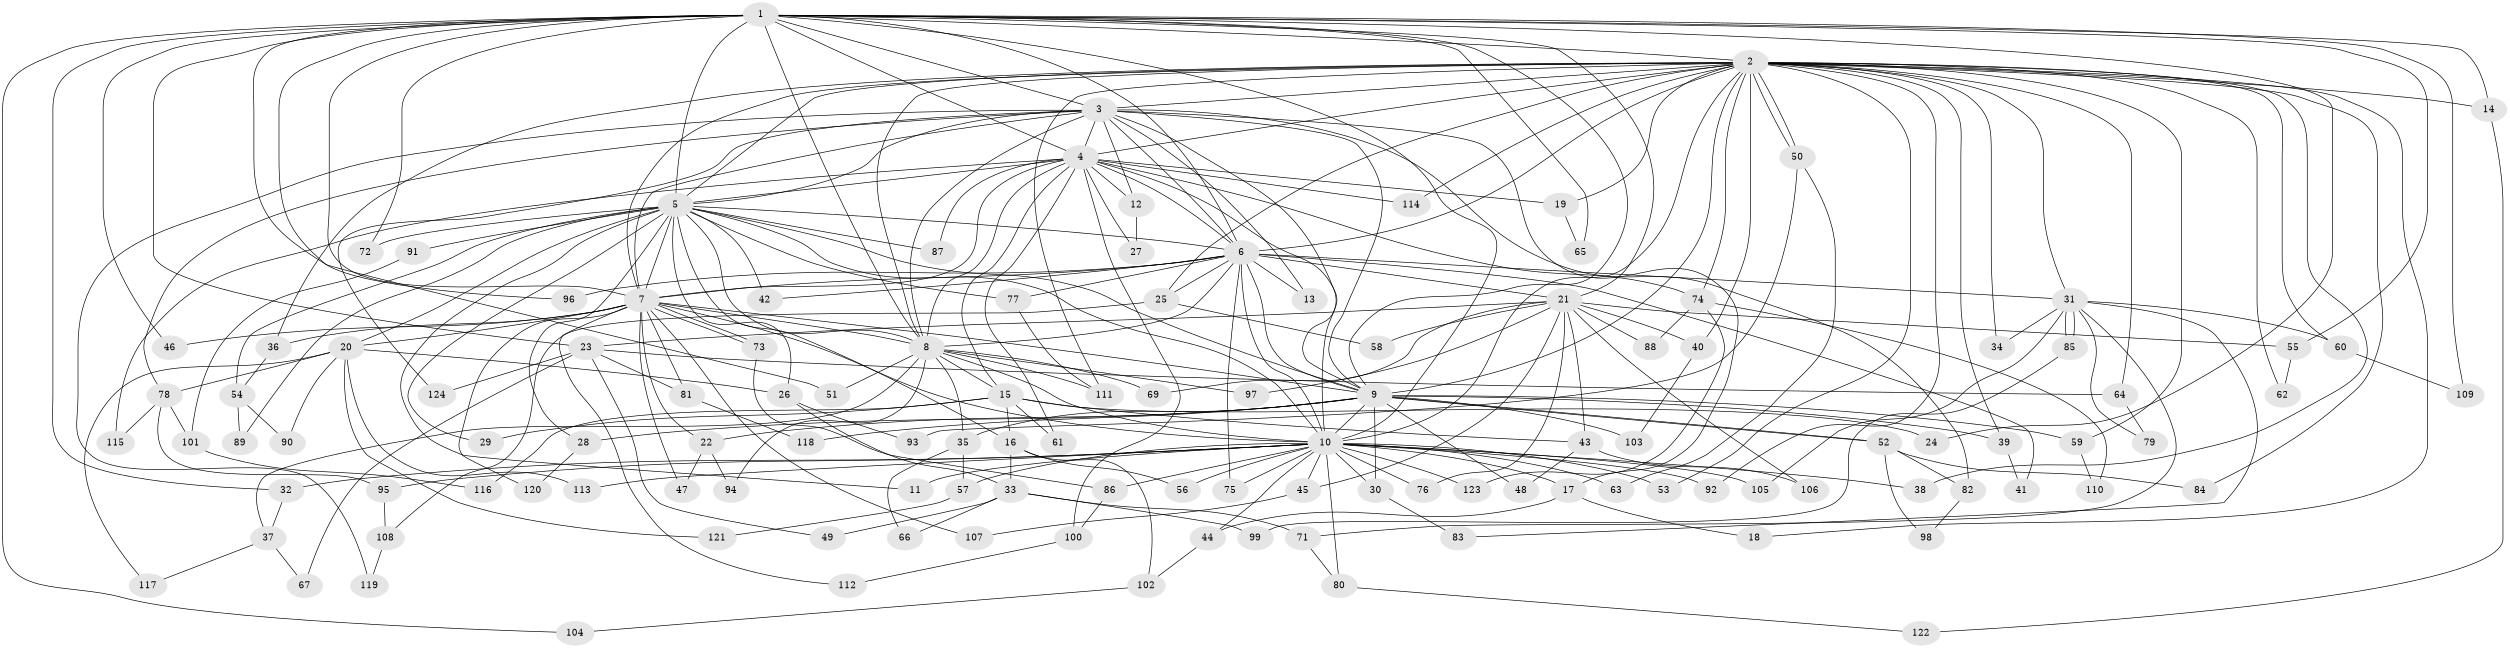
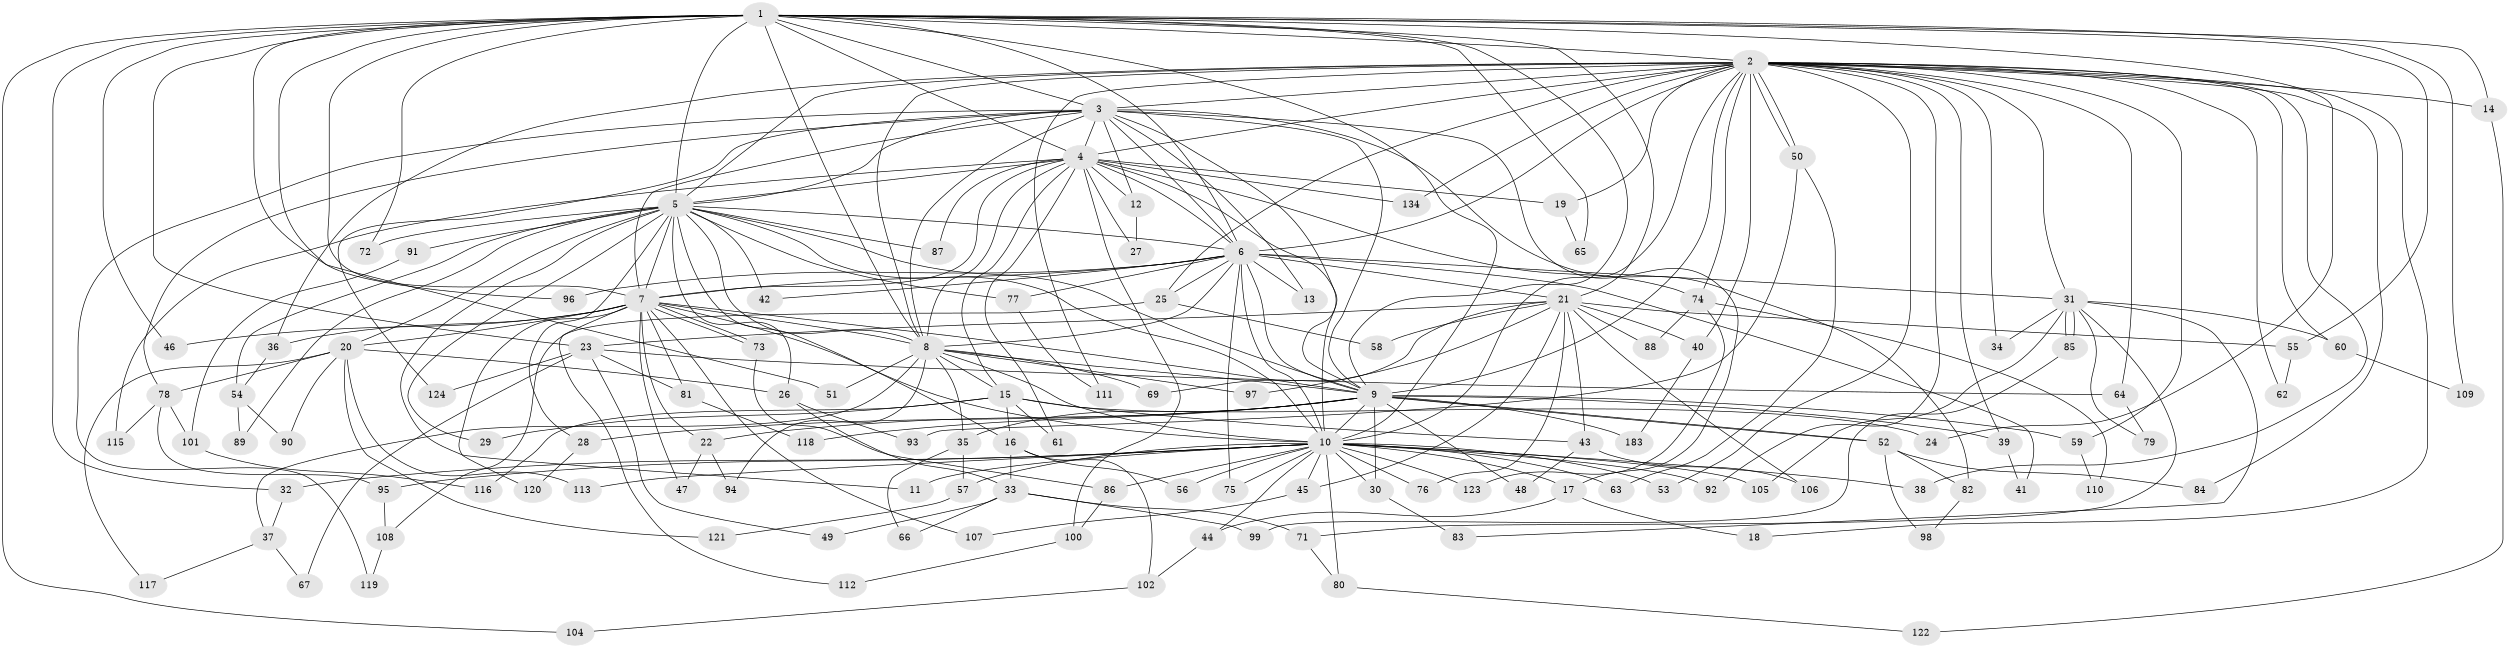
edge "2" -- "7": removed
node "114": label "114" -> "134"
edge "8" -- "111": now "8" -- "9"
node "103": label "103" -> "183"
